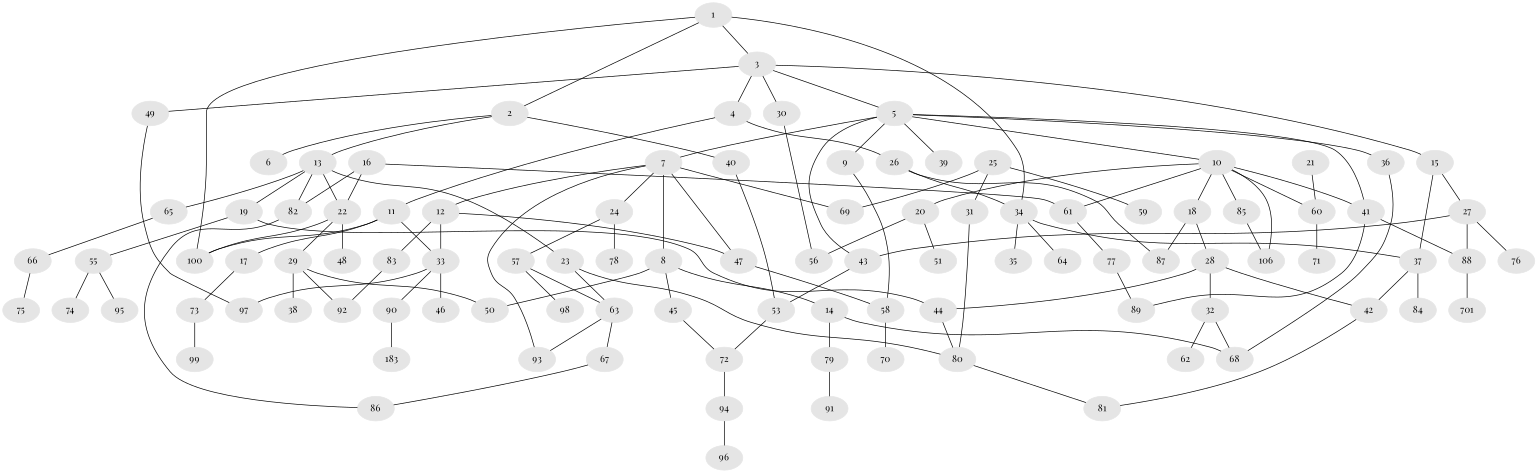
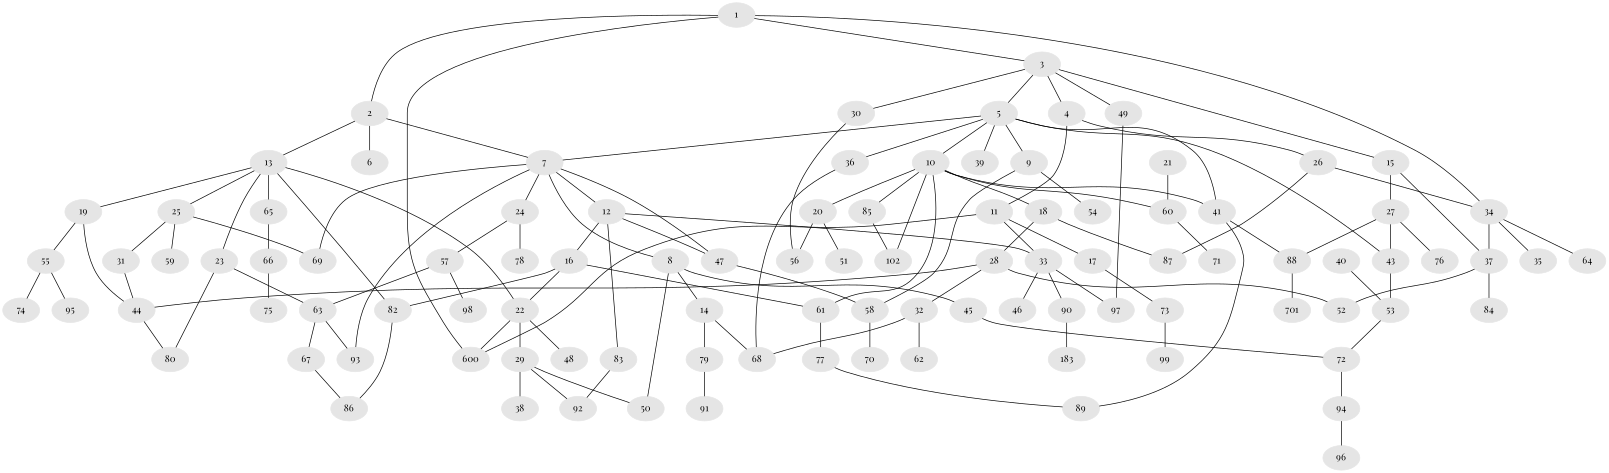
edge "2" -- "40": now "2" -- "7"
edge "13" -- "25": added
node "54": added
edge "12" -- "16": added
node "100": label "100" -> "600"
node "106": label "106" -> "102"
edge "31" -- "80": now "31" -- "44"
node "42": label "42" -> "52"
node "81": removed
